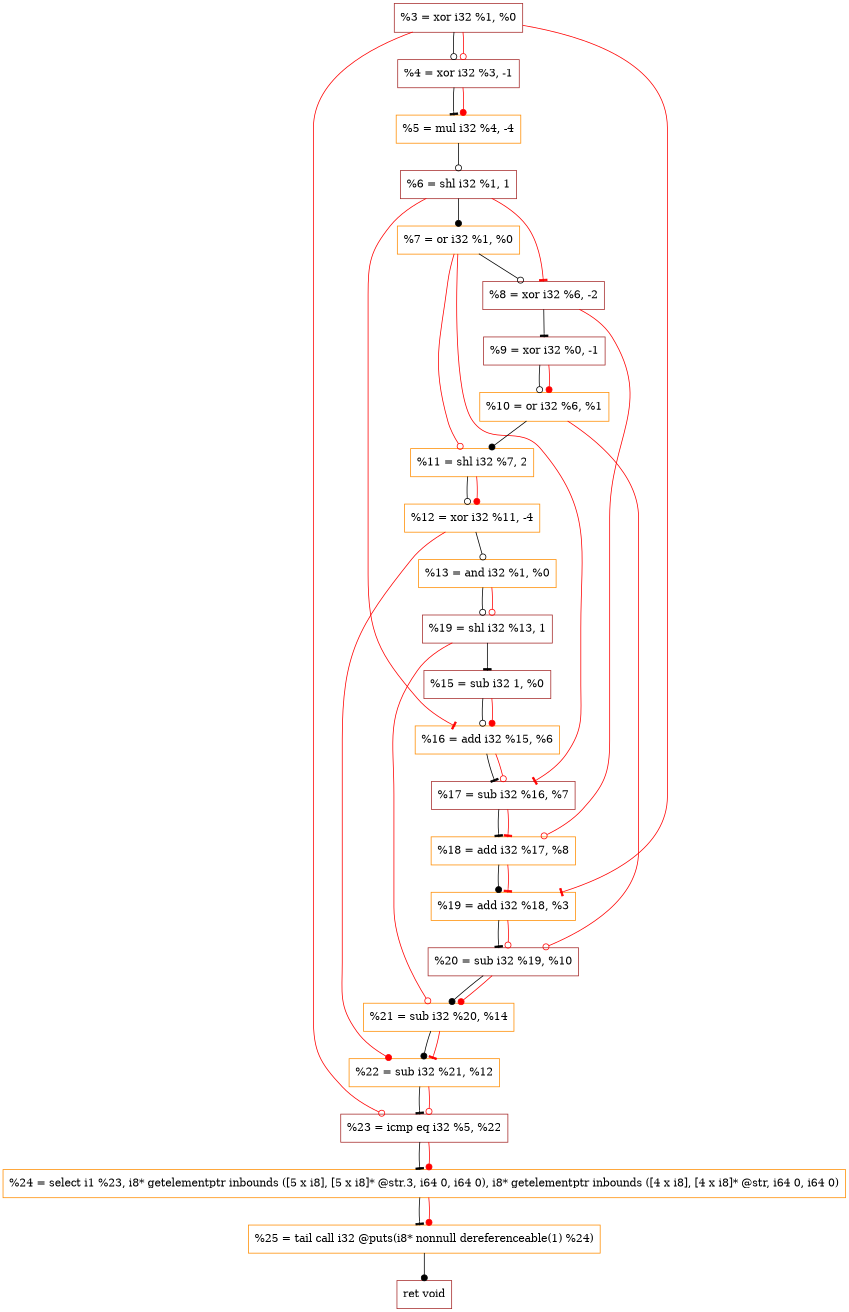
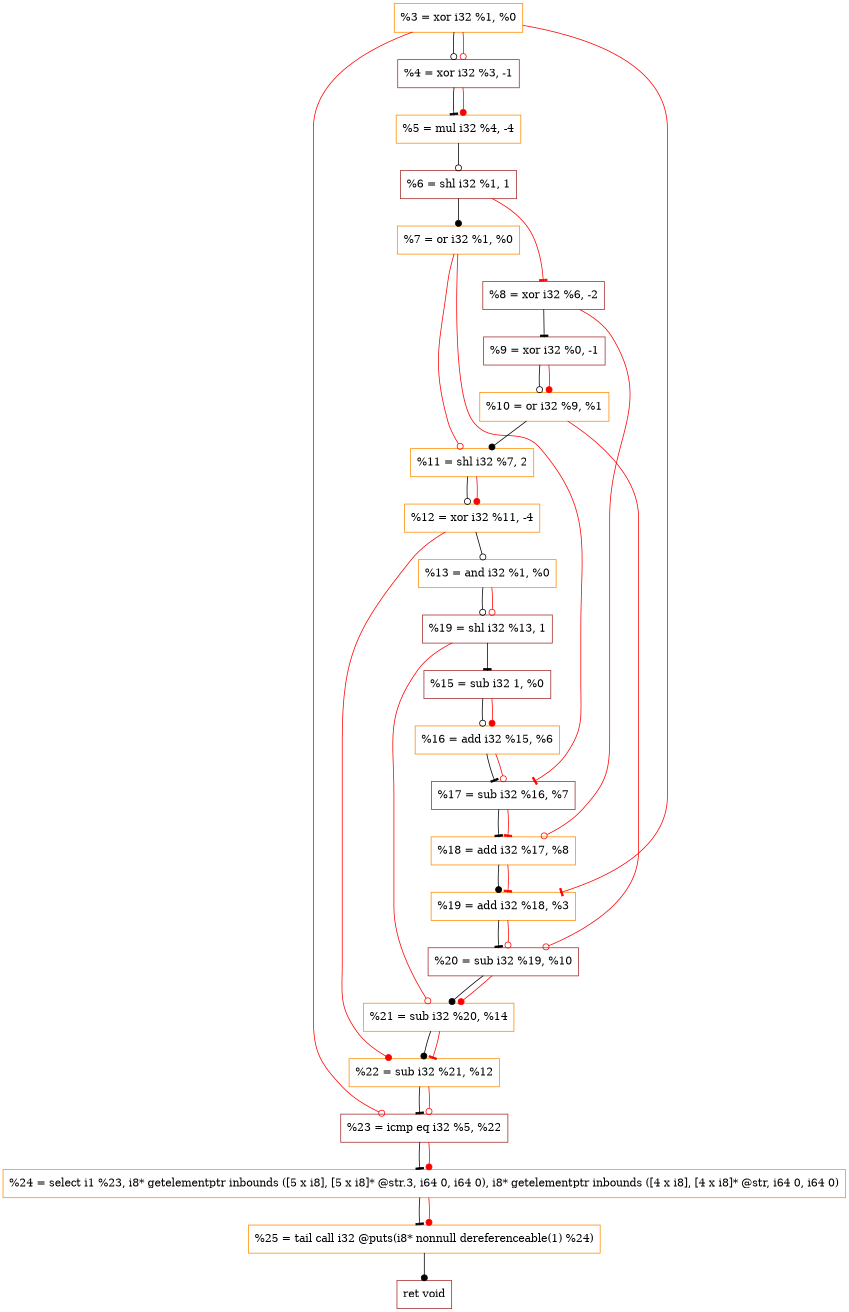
node "%3 = xor i32 %1, %0": color brown -> darkorange
edge "%7 = or i32 %1, %0" -> "%8 = xor i32 %6, -2": removed
node "%10 = or i32 %6, %1": label "%10 = or i32 %6, %1" -> "%10 = or i32 %9, %1"
edge "%6 = shl i32 %1, 1" -> "%16 = add i32 %15, %6": removed
